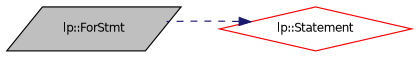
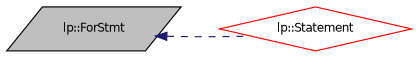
edge "lp::ForStmt" -> "lp::Statement": reversed
